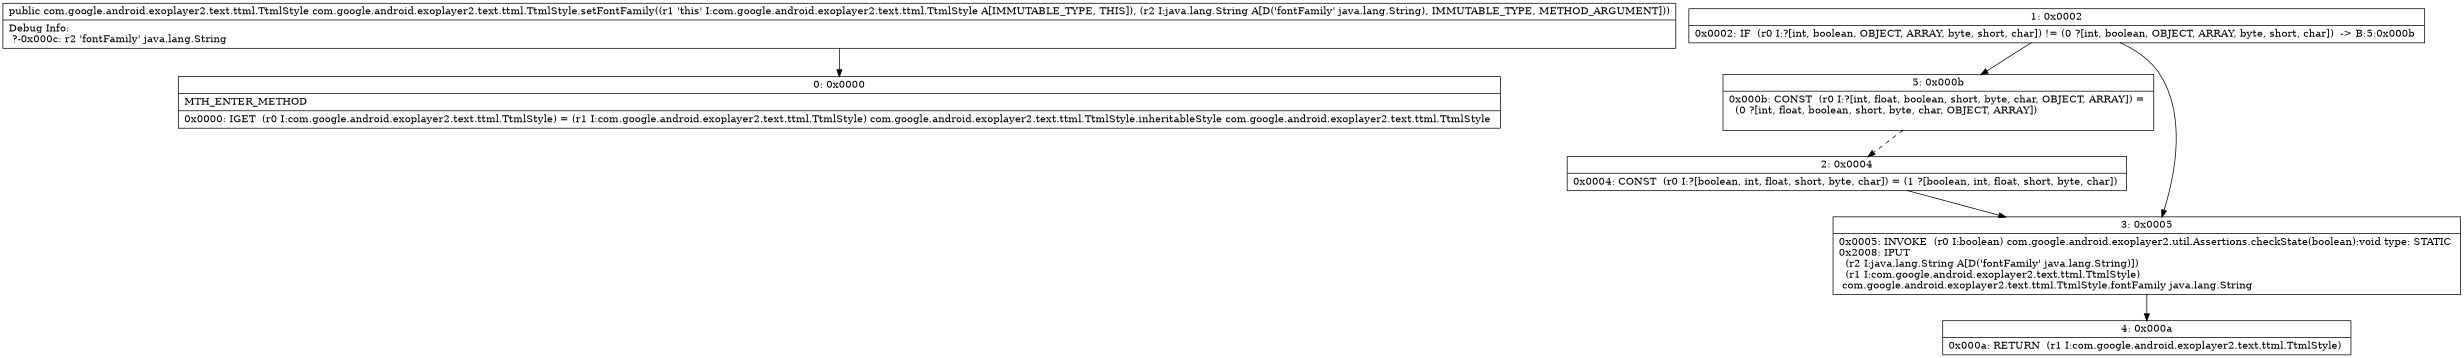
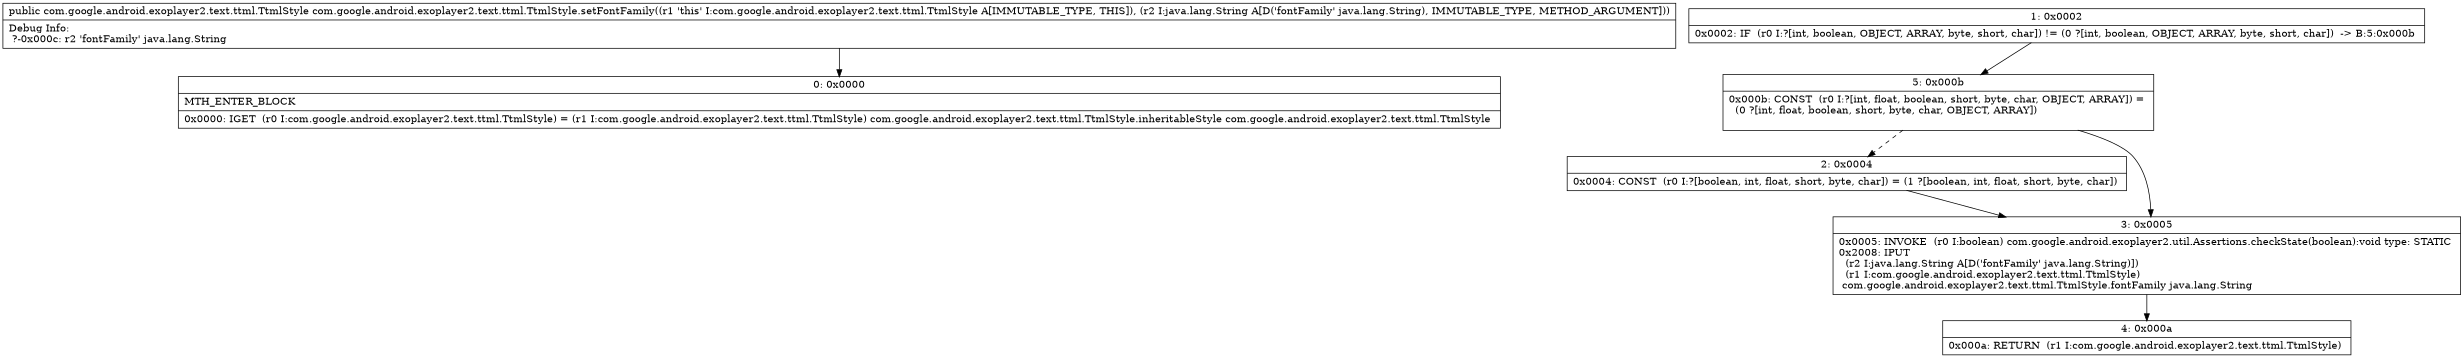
node "0: 0x0000": text "MTH_ENTER_METHOD" -> "MTH_ENTER_BLOCK"
edge "1: 0x0002" -> "3: 0x0005": now "5: 0x000b" -> "3: 0x0005"
